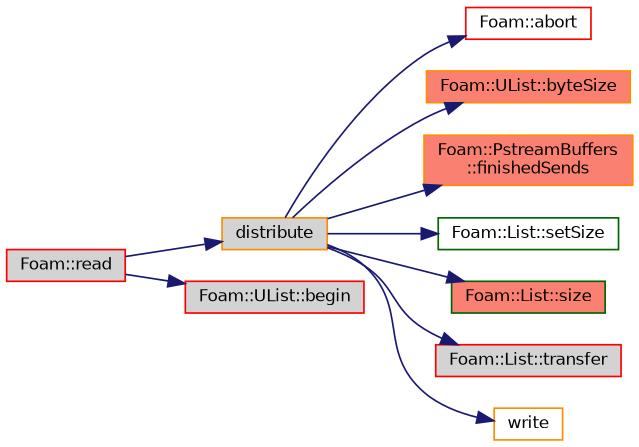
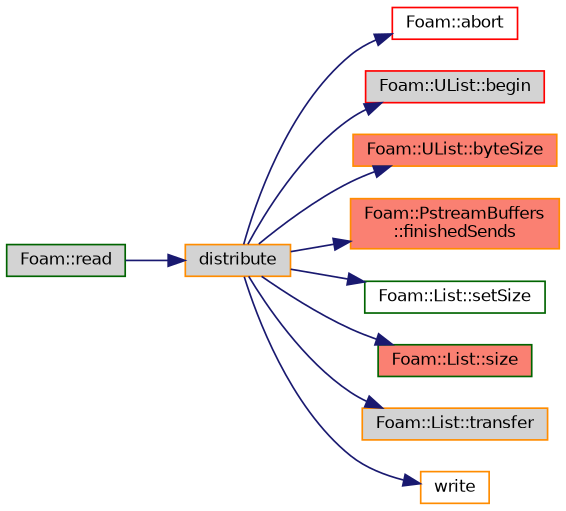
node "Foam::read": color red -> darkgreen
edge "Foam::read" -> "Foam::UList::begin": now "distribute" -> "Foam::UList::begin"
node "Foam::List::transfer": color red -> darkorange
